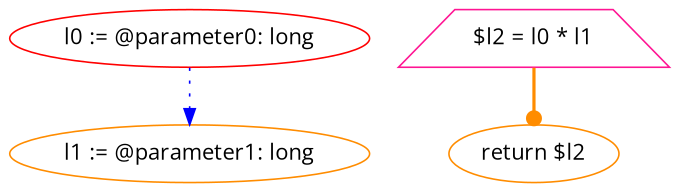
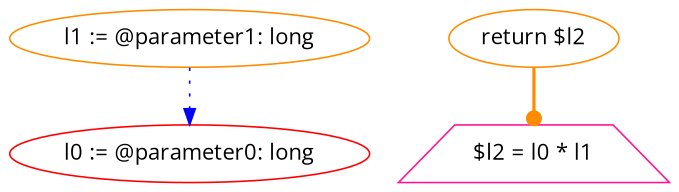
edge "l0 := @parameter0: long" -> "l1 := @parameter1: long": reversed
edge "$l2 = l0 * l1" -> "return $l2": reversed
